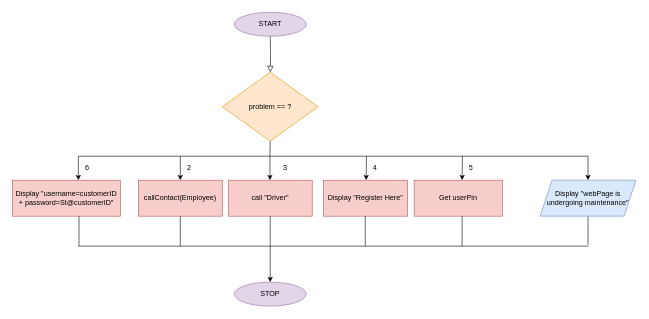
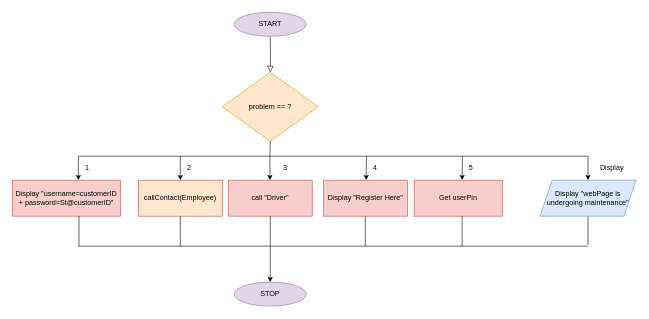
node "6": label "6" -> "1"
node "Display": added
node "callContact(Employee)": fillcolor #f8cecc -> #ffe6cc
